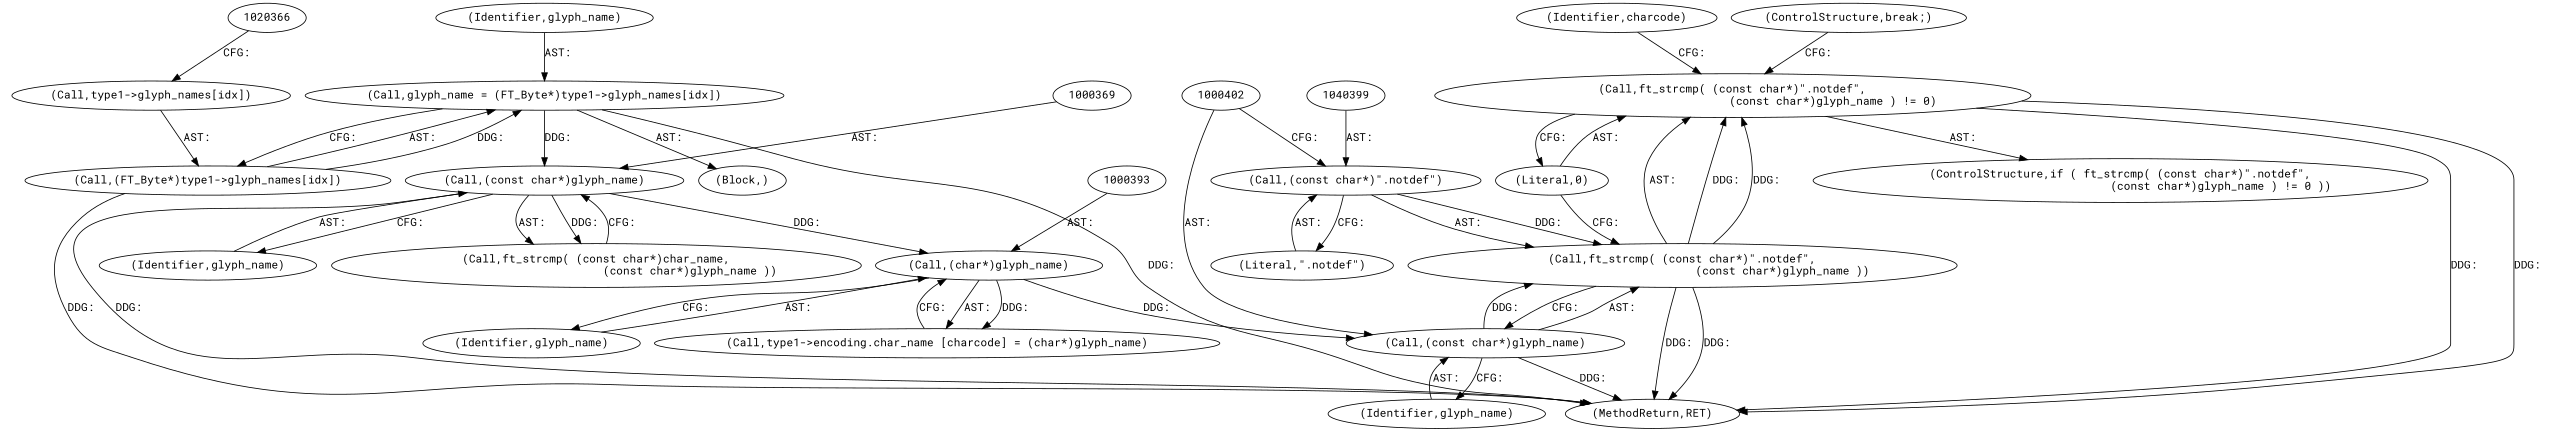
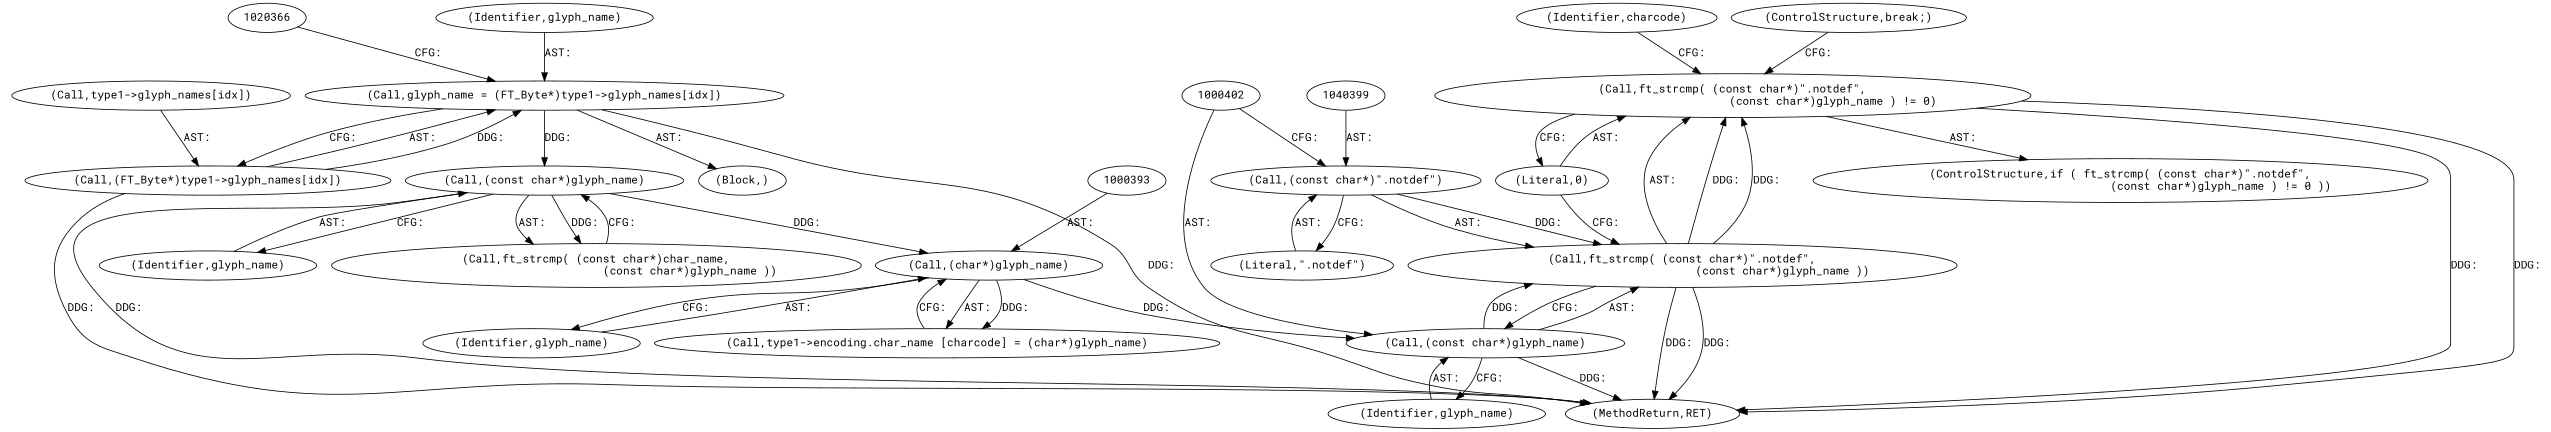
edge "1020366" -> "(Call,type1->glyph_names[idx])": now "1020366" -> "(Call,glyph_name = (FT_Byte*)type1->glyph_names[idx])"
node "1000369": removed
